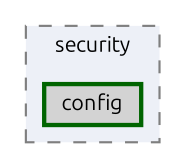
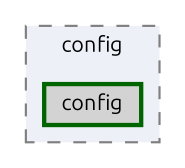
cluster "security": label "security" -> "config"
